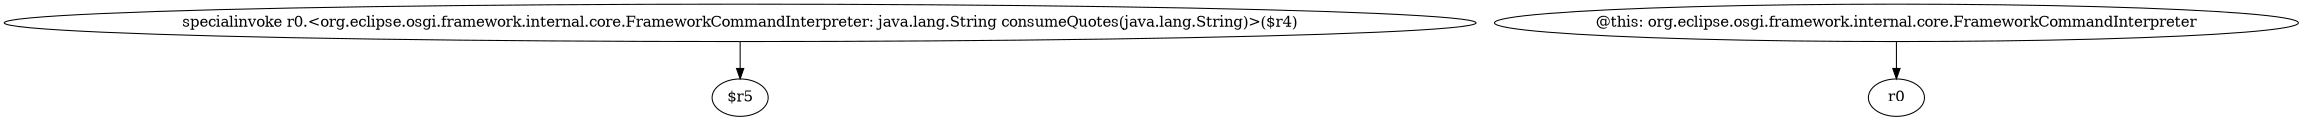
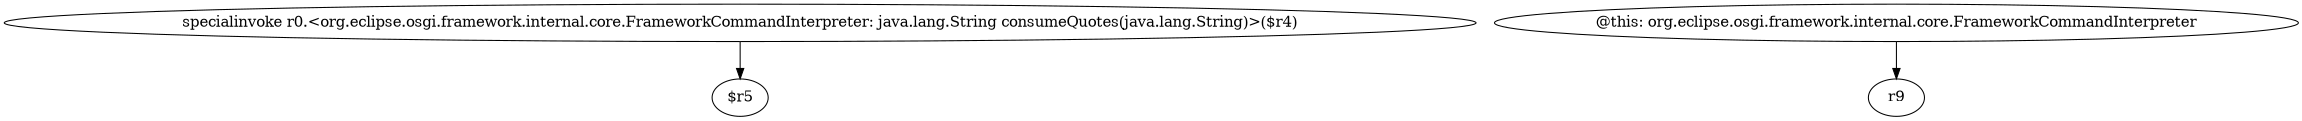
node "r0": label "r0" -> "r9"
